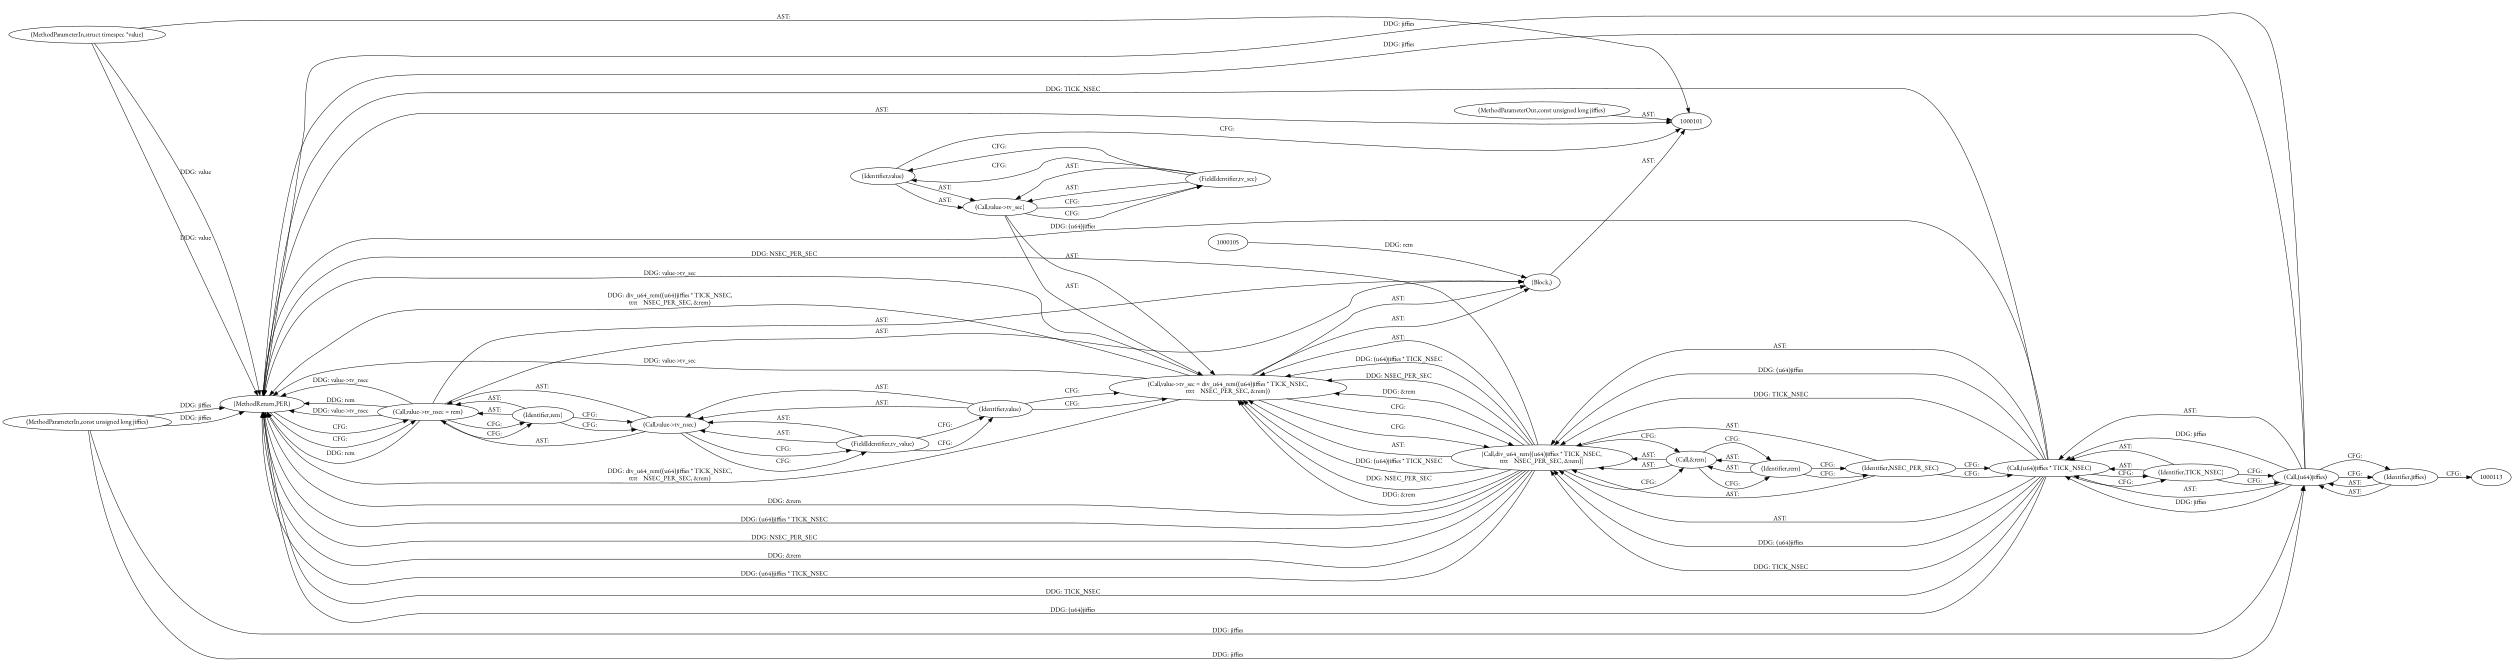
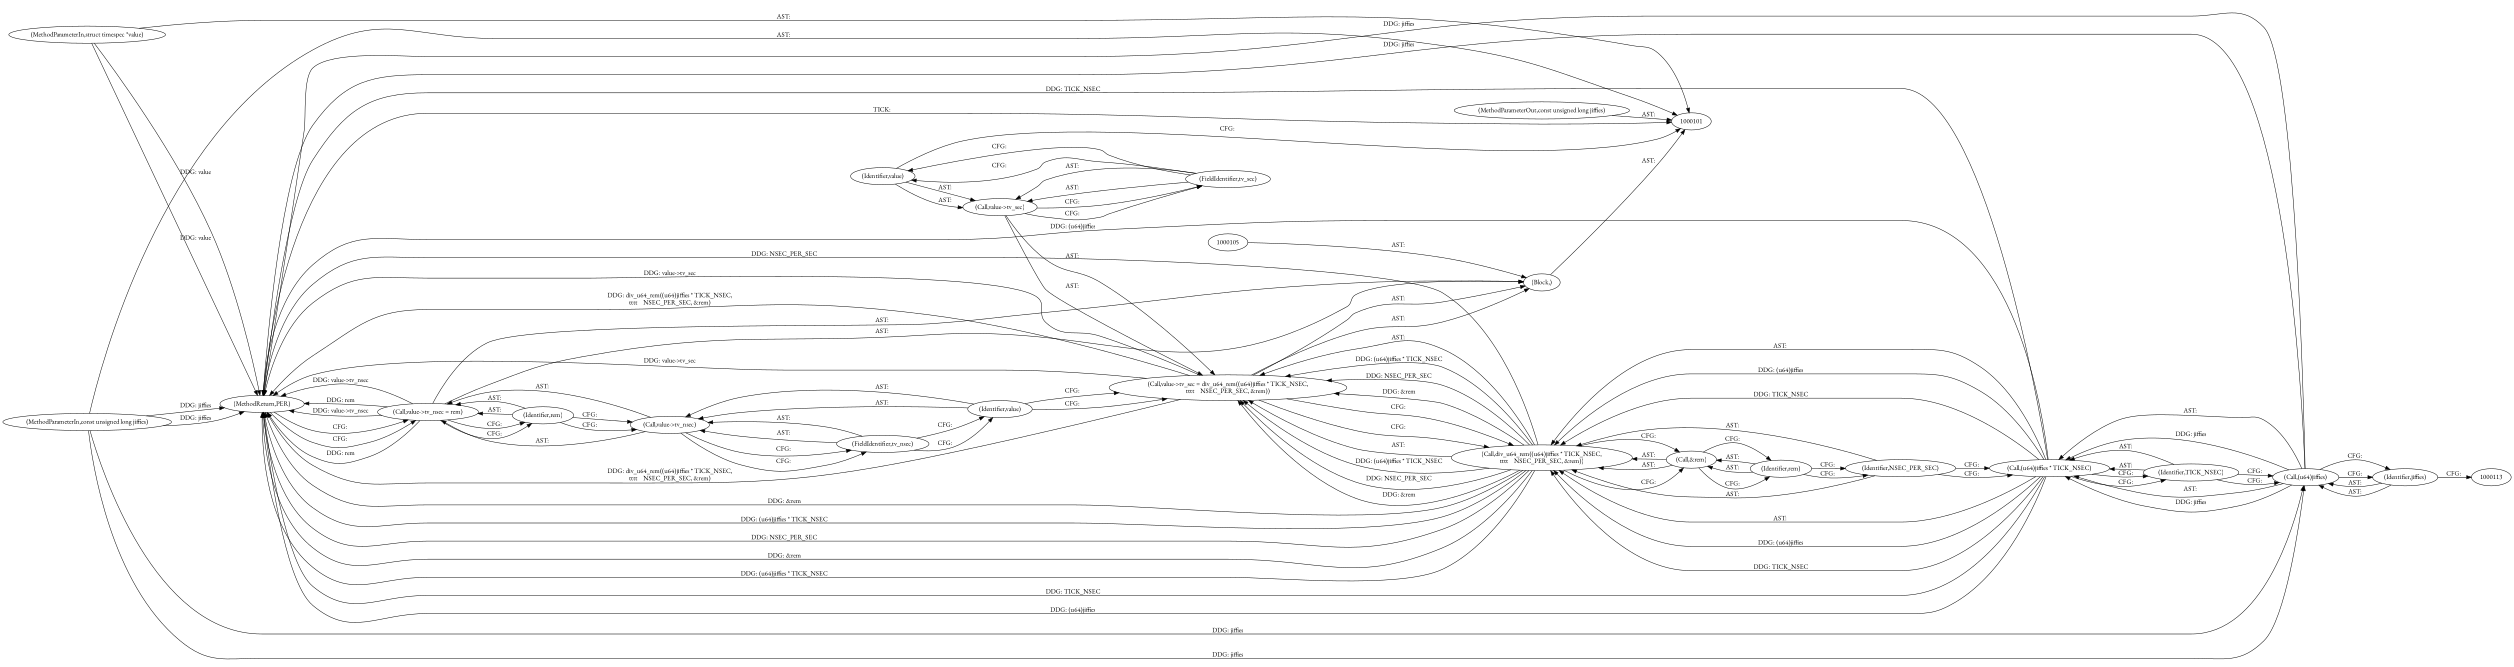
edge "(MethodParameterIn,const unsigned long jiffies)" -> "1000101": added, label "AST:"
edge "(MethodReturn,PER)" -> "1000101": label "AST: " -> "TICK: "
edge "1000105" -> "(Block,)": label "DDG: rem" -> "AST: "
node "(FieldIdentifier,tv_value)": label "(FieldIdentifier,tv_value)" -> "(FieldIdentifier,tv_nsec)"
